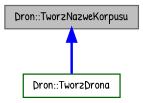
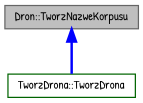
node "Dron::TworzDrona": label "Dron::TworzDrona" -> "TworzDrona::TworzDrona"
